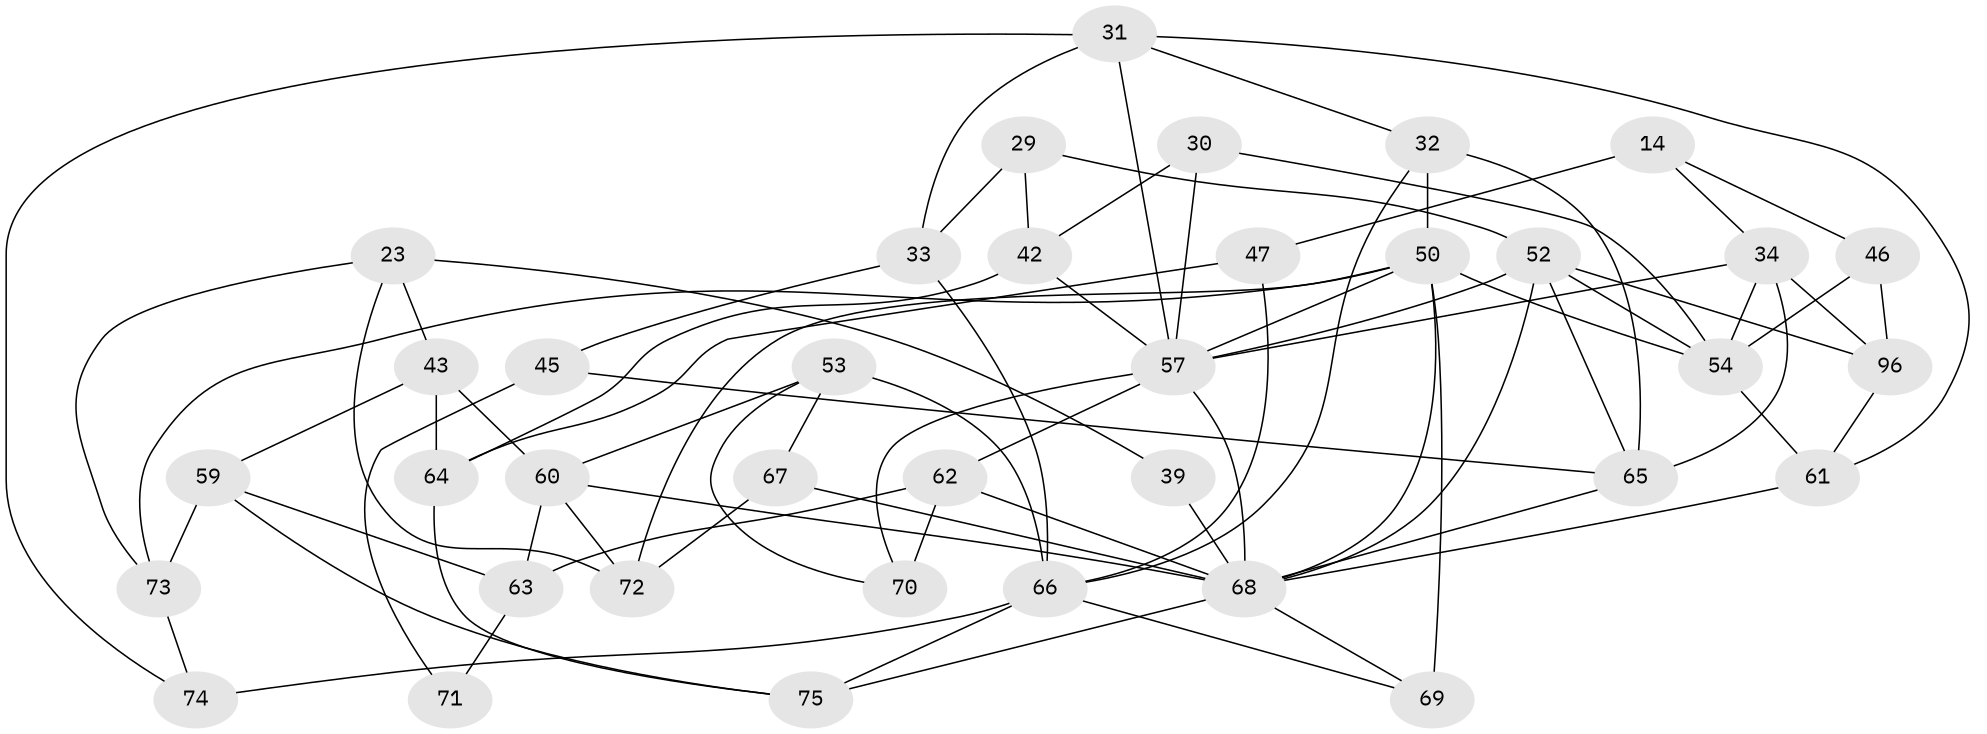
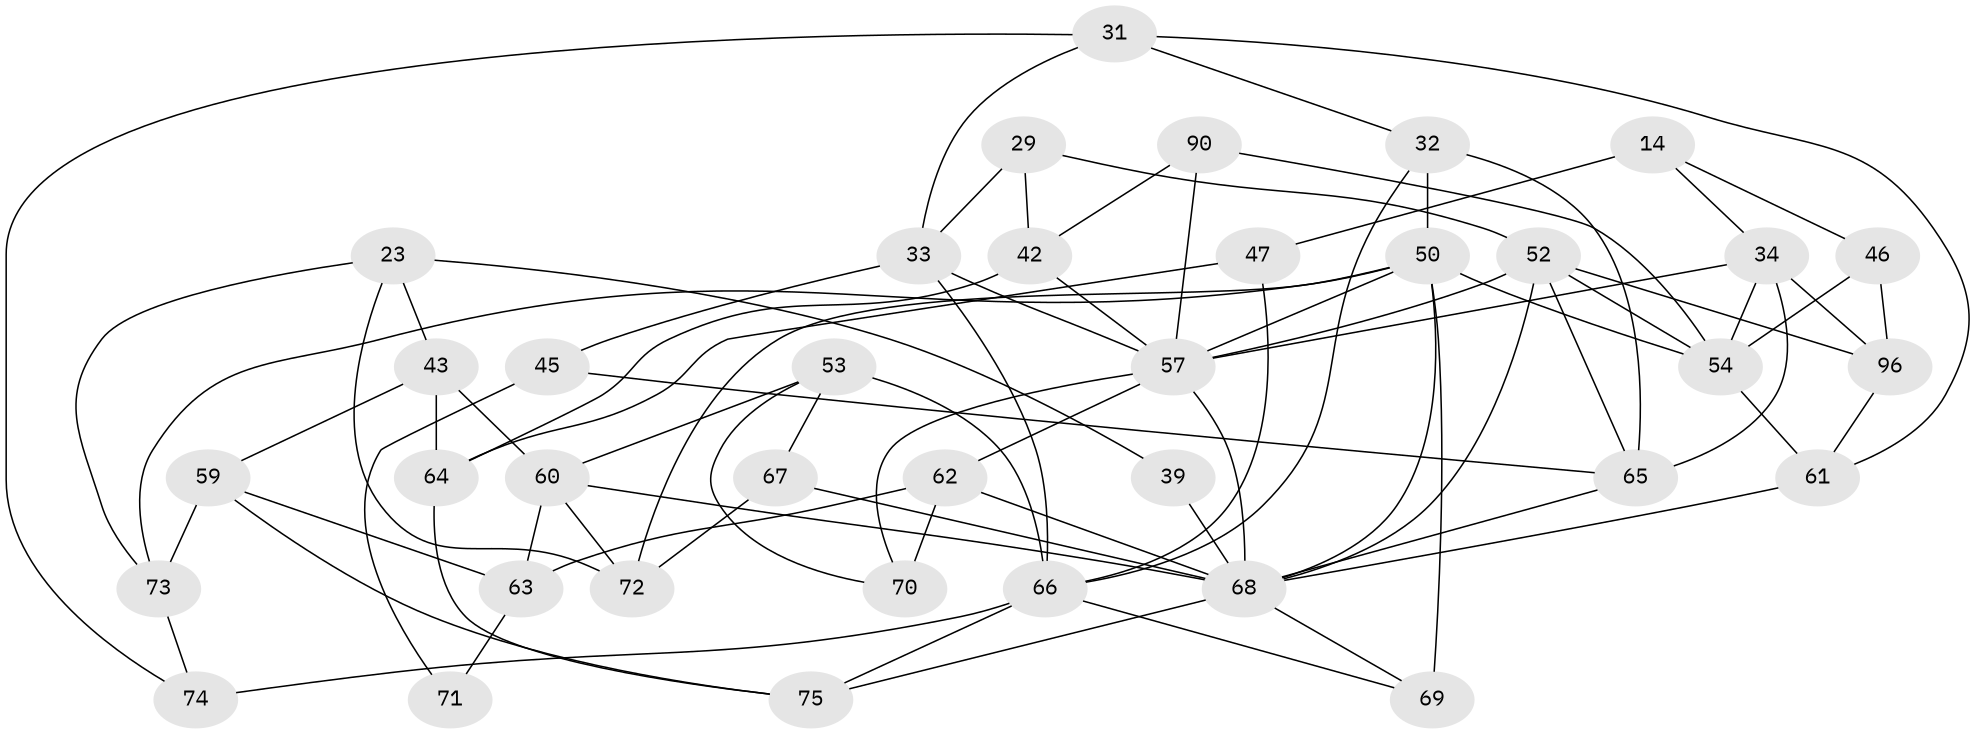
node "30": label "30" -> "90"
edge "31" -- "57": now "33" -- "57"
